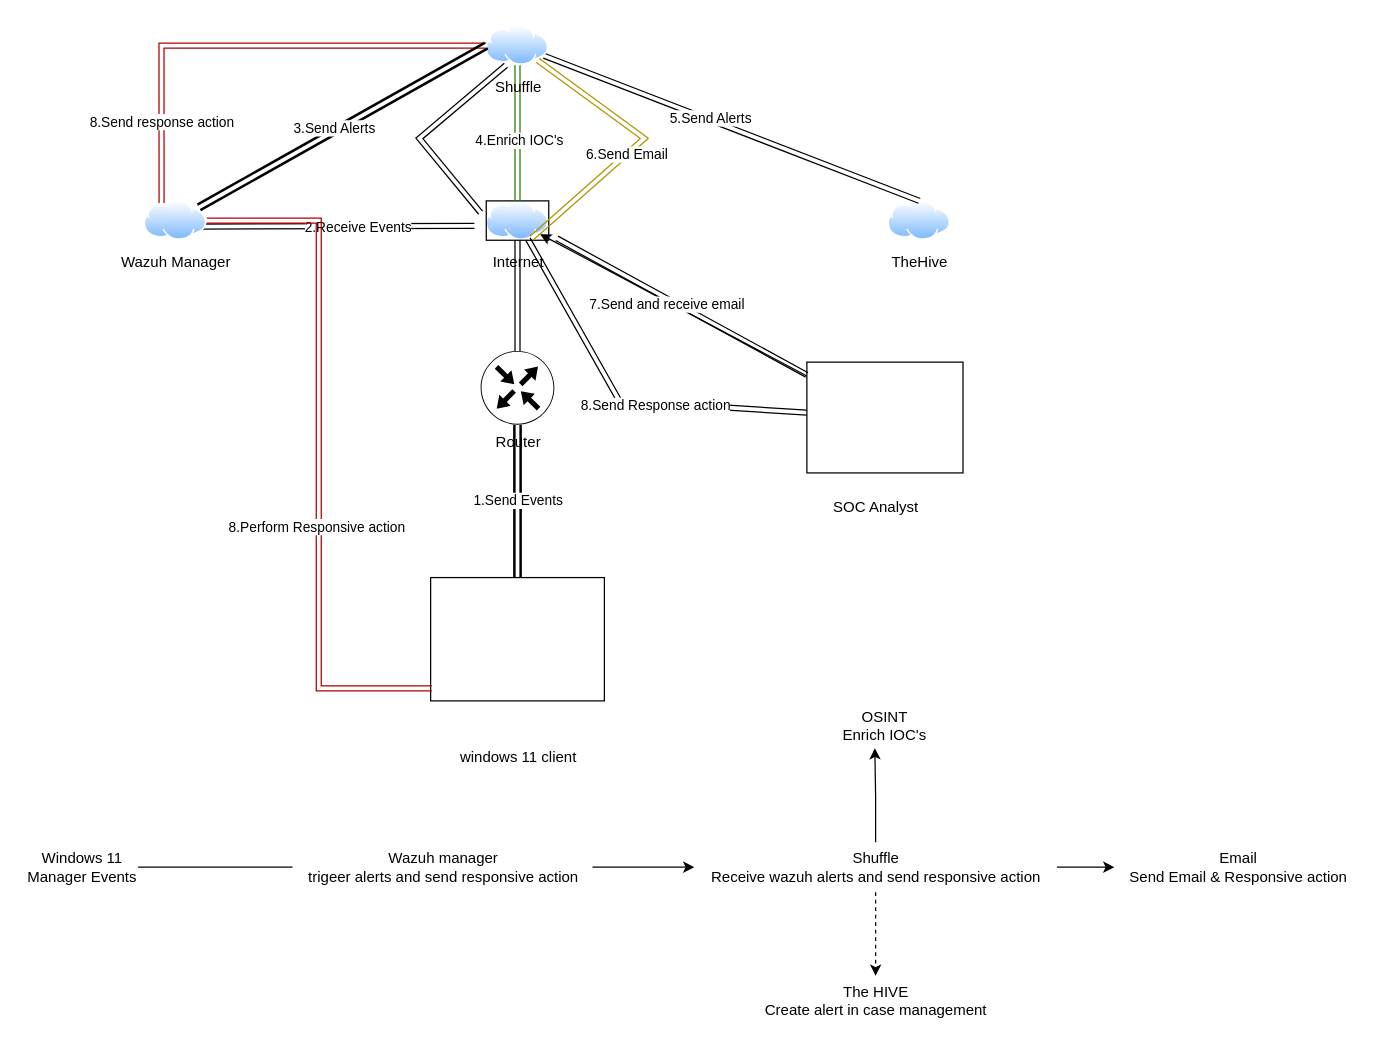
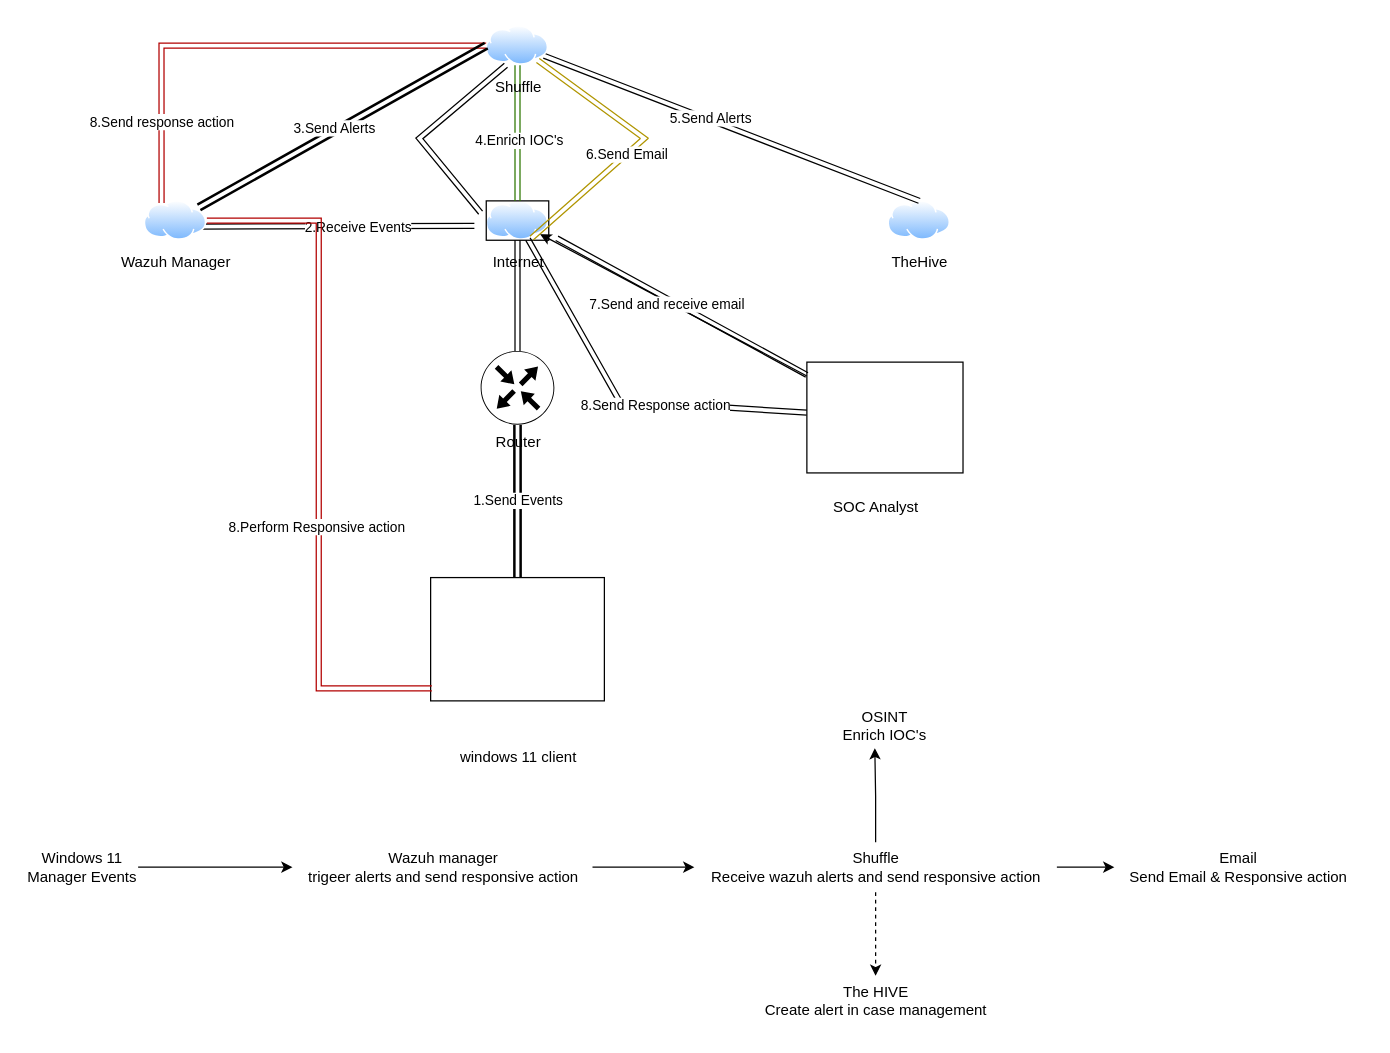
edge "Windows 11 Manager Events" -- "Wazuh manager trigeer alerts and send responsive action": arrowhead none -> classic
